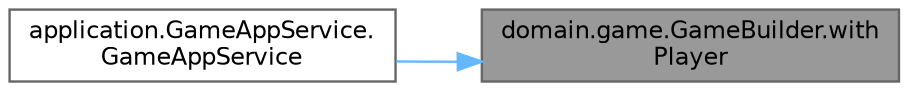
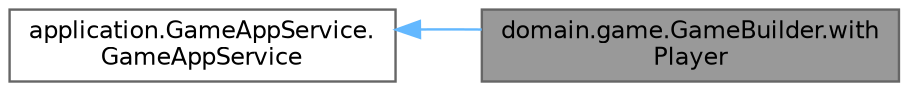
edge "application.GameAppService. GameAppService" -> "domain.game.GameBuilder.with Player": reversed
